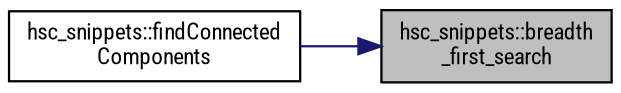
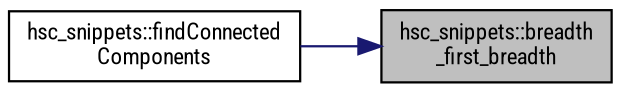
node "hsc_snippets::breadth _first_search": label "hsc_snippets::breadth _first_search" -> "hsc_snippets::breadth _first_breadth"
